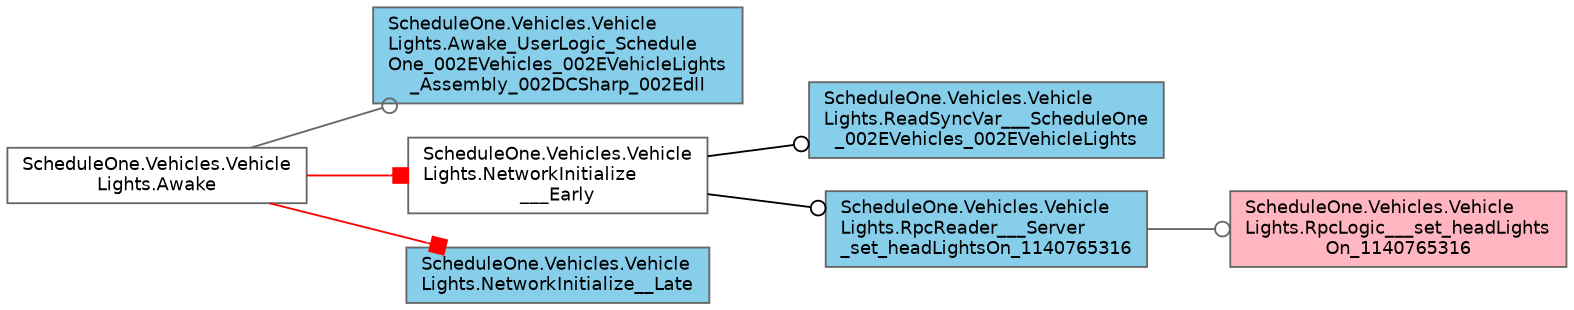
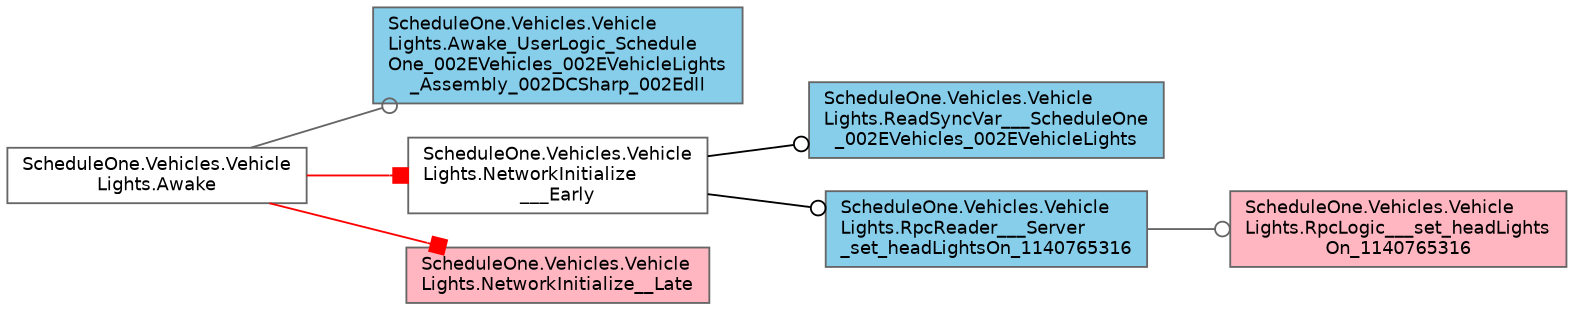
node "ScheduleOne.Vehicles.Vehicle Lights.NetworkInitialize__Late": fillcolor skyblue -> lightpink
